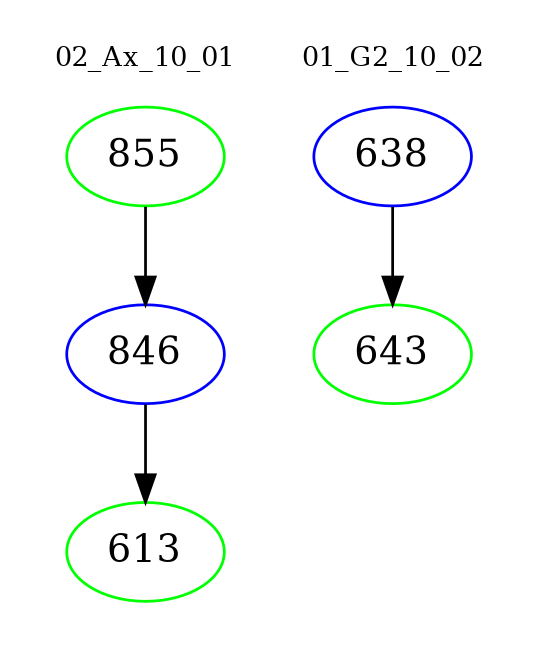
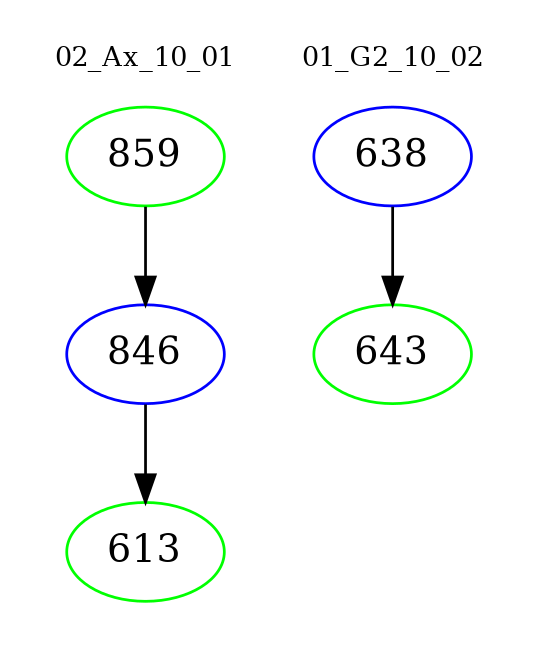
node "855": label "855" -> "859"
